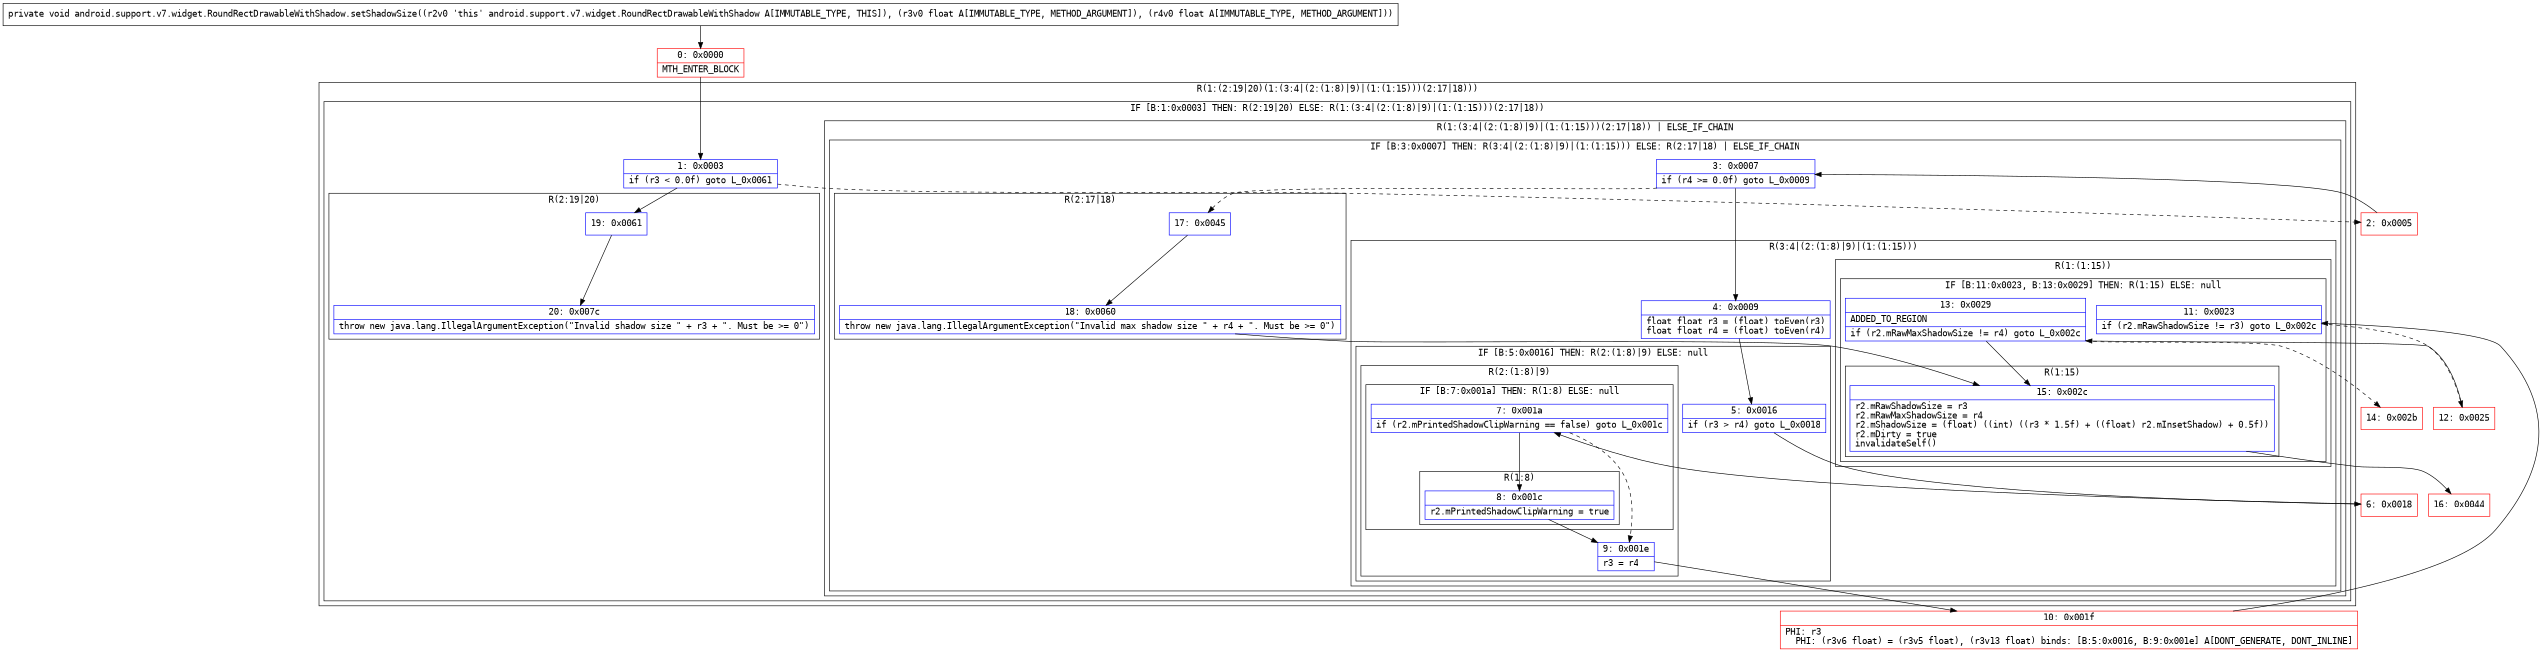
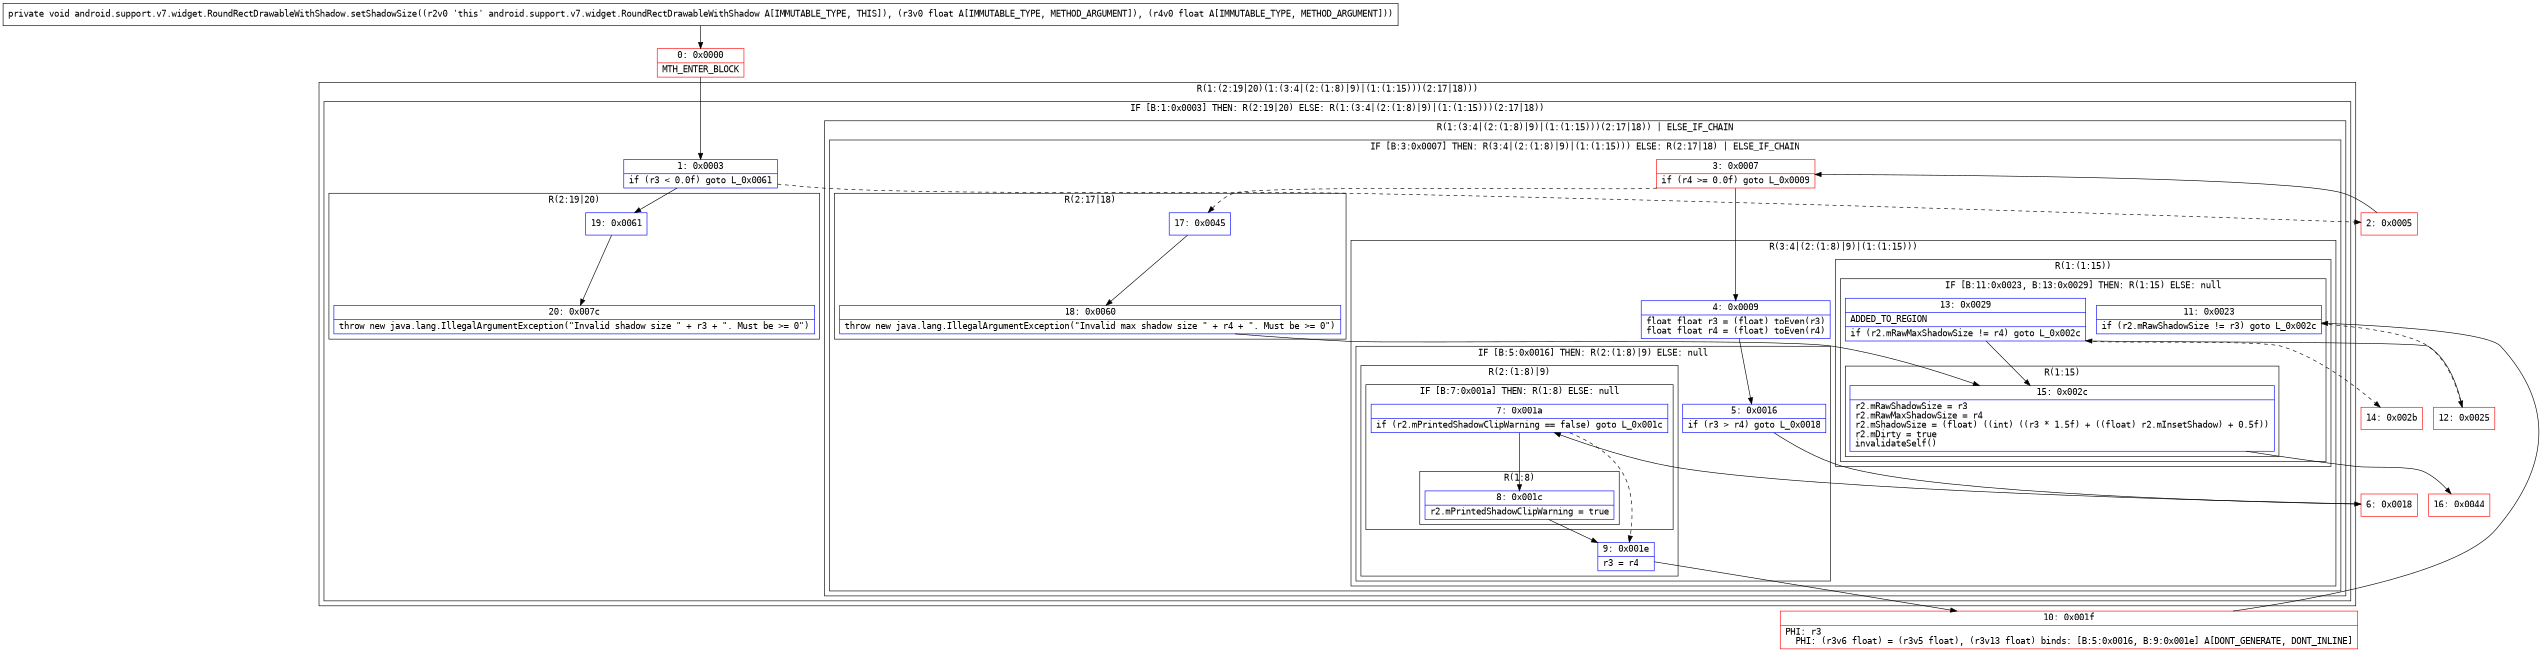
node "3: 0x0007": color blue -> red
